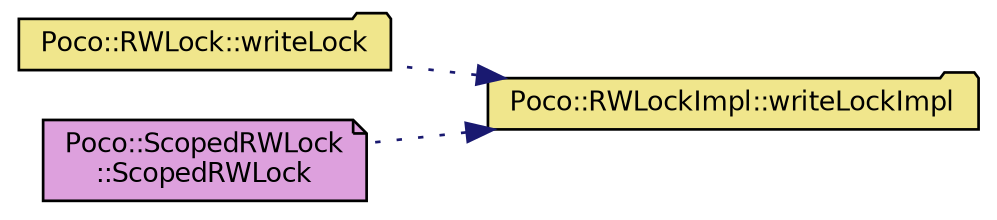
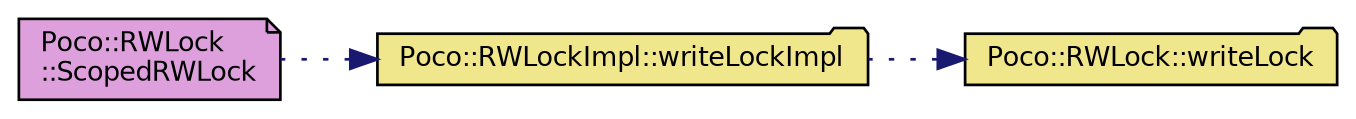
edge "Poco::RWLock::writeLock" -> "Poco::RWLockImpl::writeLockImpl": reversed
node "Poco::ScopedRWLock ::ScopedRWLock": label "Poco::ScopedRWLock ::ScopedRWLock" -> "Poco::RWLock ::ScopedRWLock"
